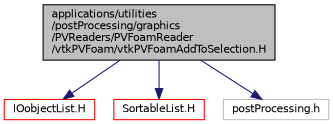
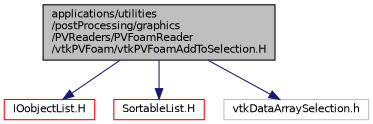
node "postProcessing.h": label "postProcessing.h" -> "vtkDataArraySelection.h"
